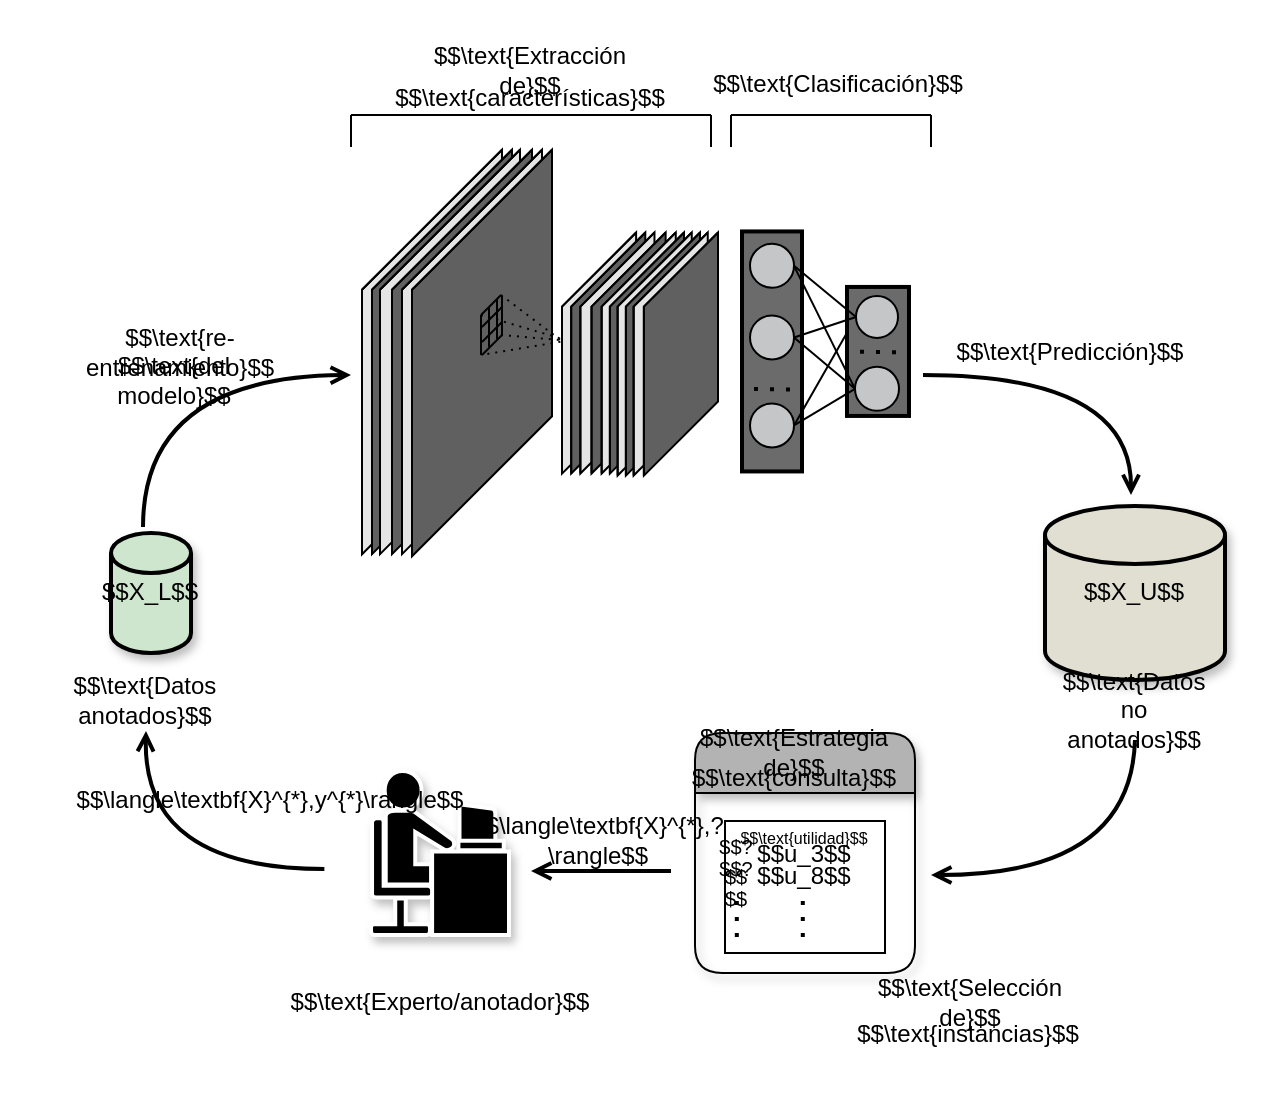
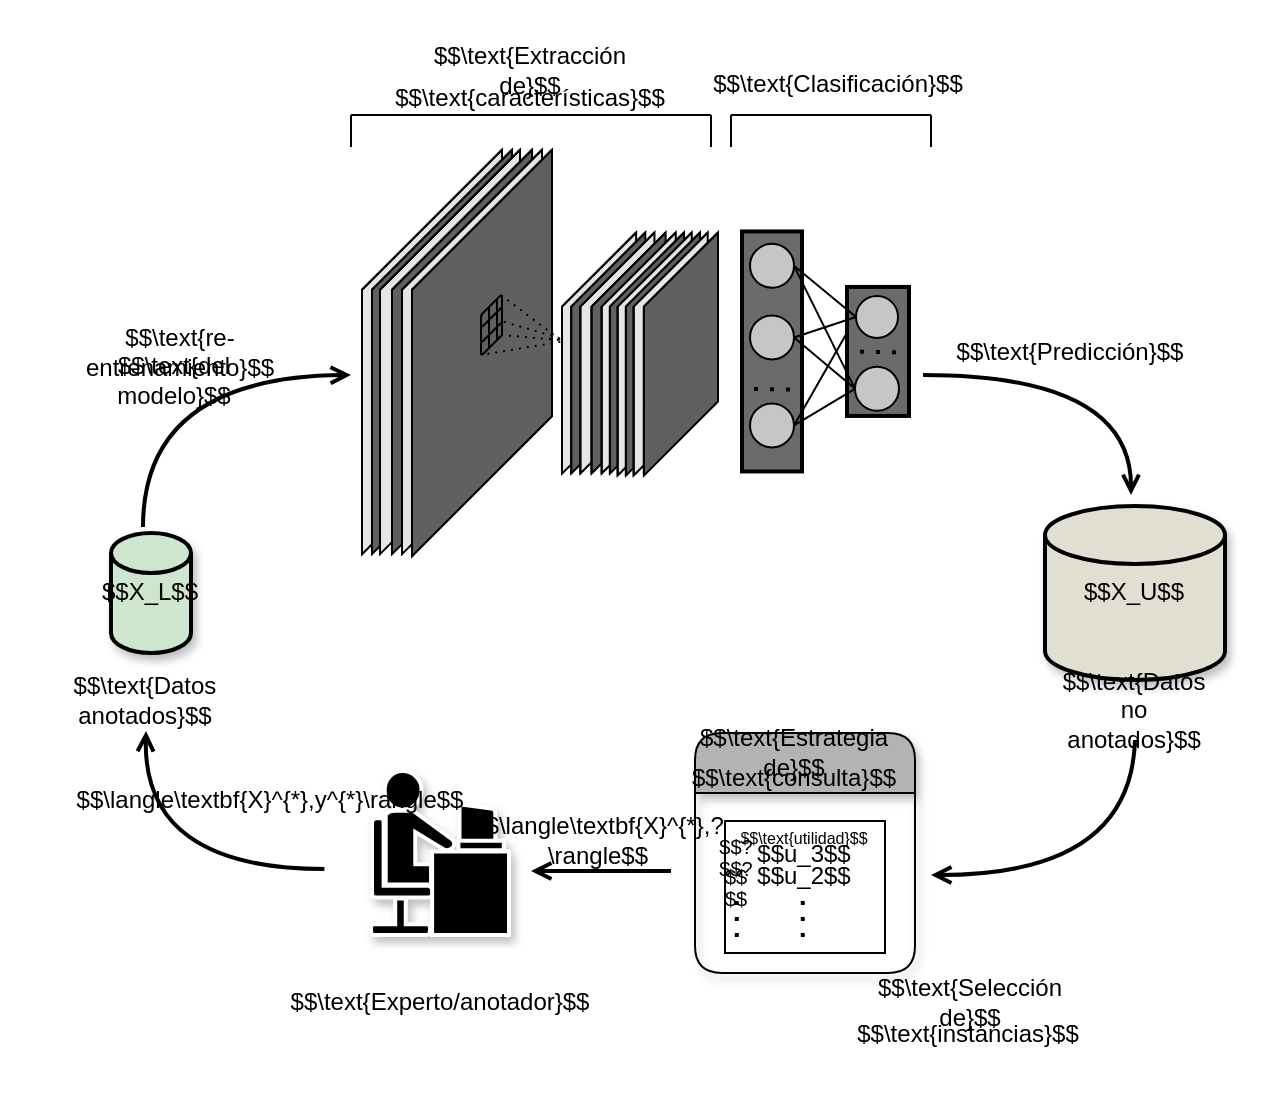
node "$$u_8$$": label "$$u_8$$" -> "$$u_2$$"
